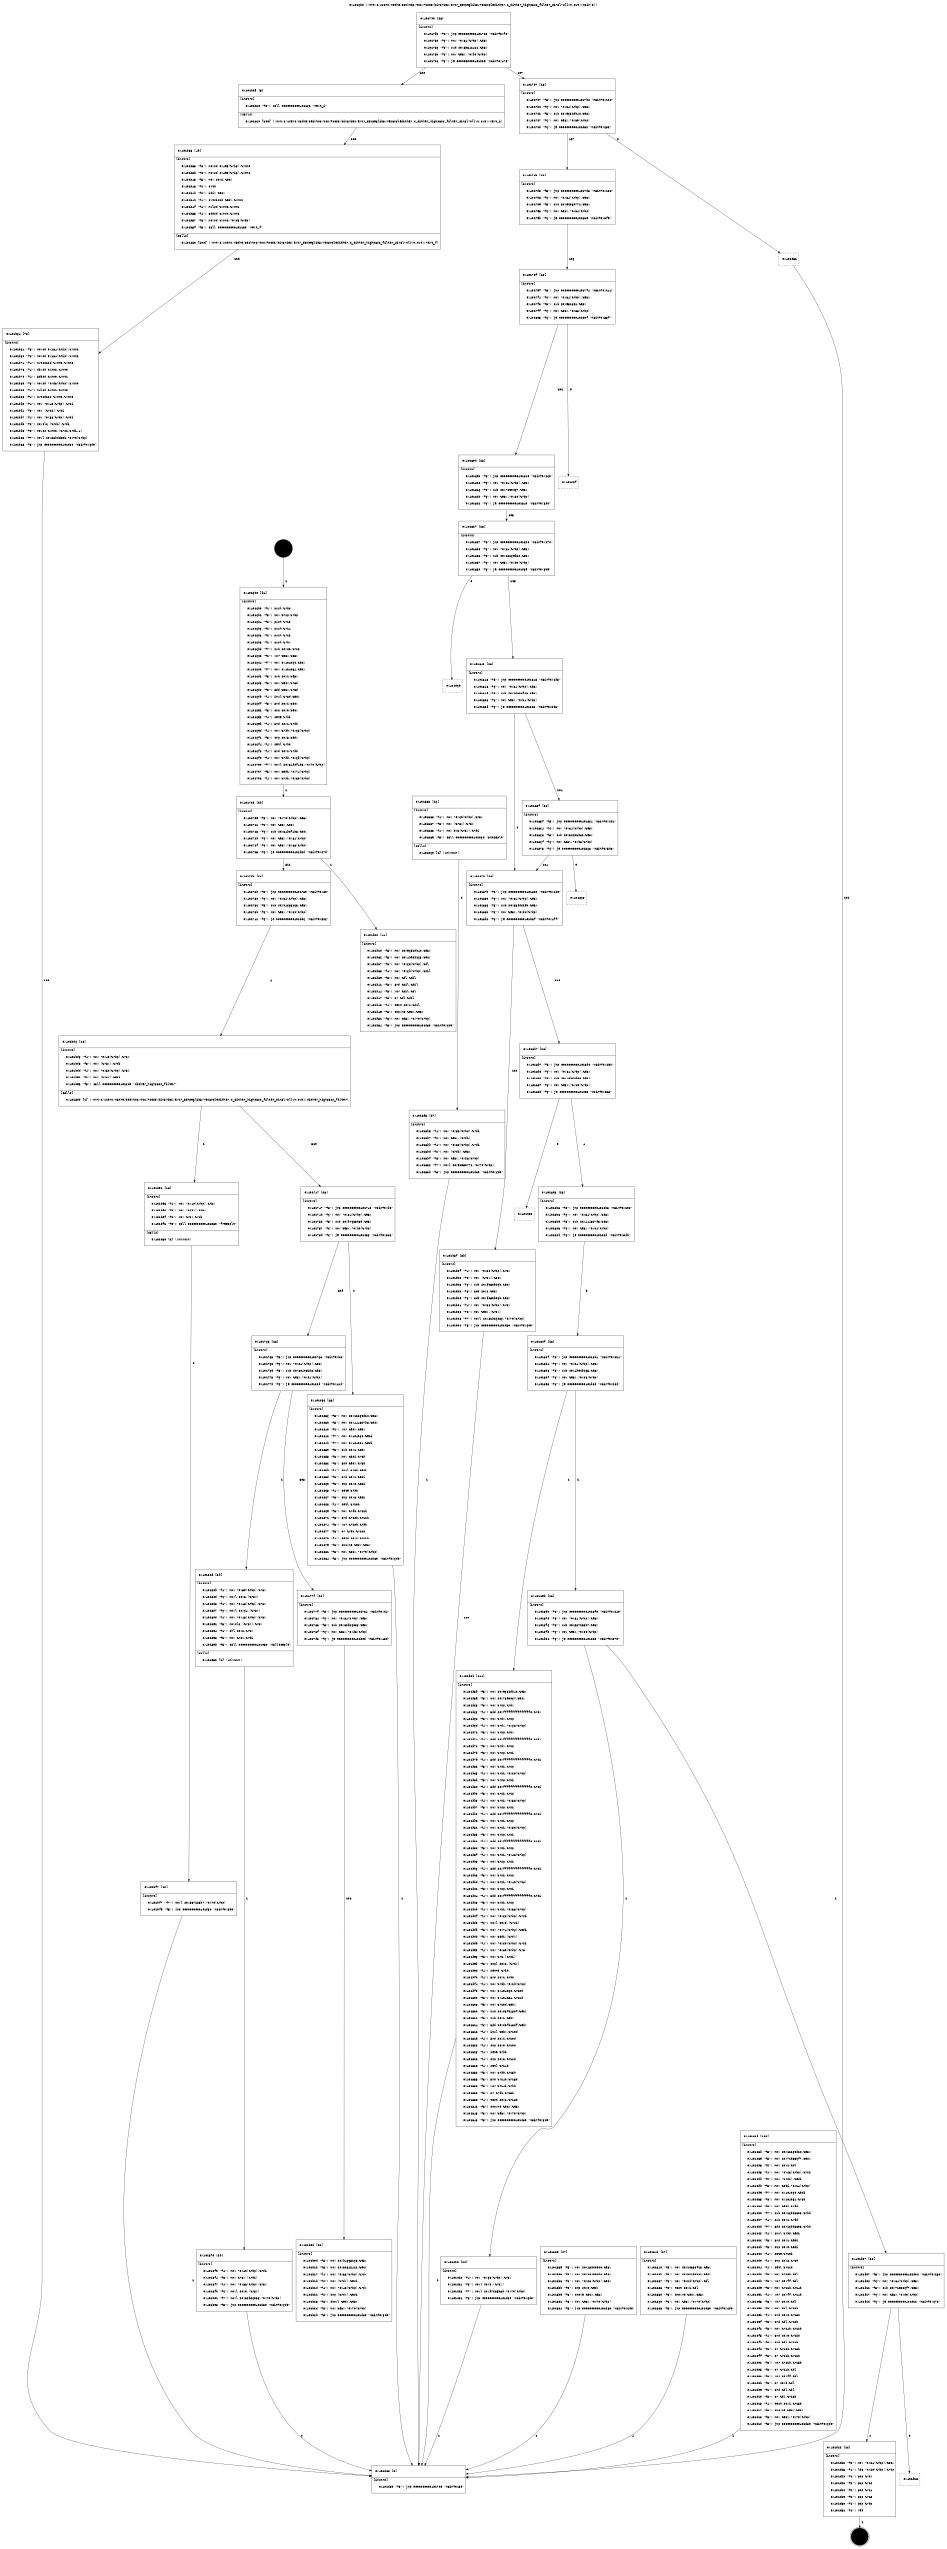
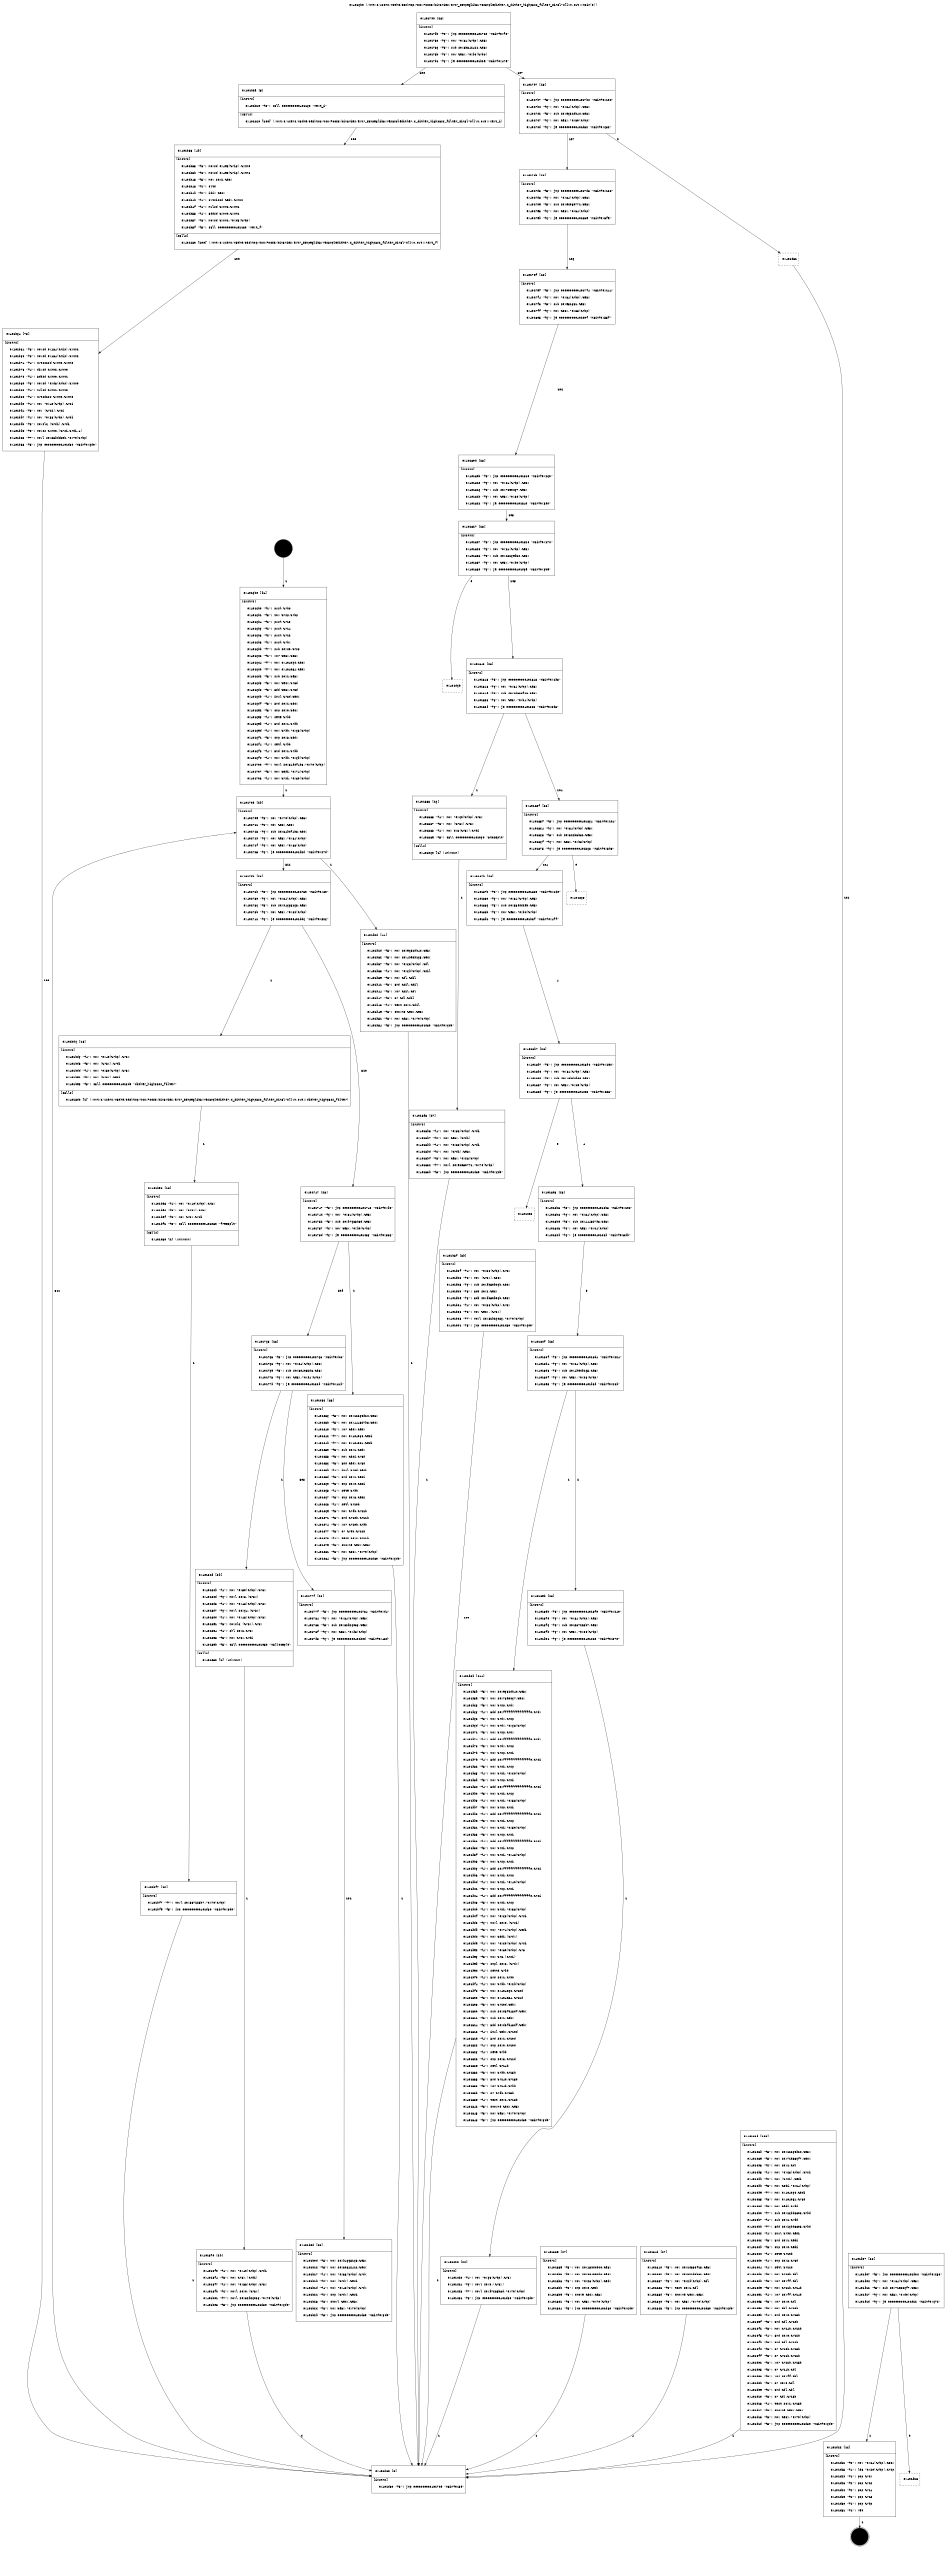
node "0x401c0f": removed
edge "0x401843 [28]" -> "0x40187b [28]": now "0x401843 [28]" -> "0x401a83 [16]"
edge "0x40187b [28]" -> "0x401897 [28]": label " 310" -> " 4"
edge "0x40187b [28]" -> "0x401baf [39]": removed, label "100"
edge "0x401bd6 [18]" -> "0x401747 [28]": now "0x40172b [28]" -> "0x401747 [28]"
edge "0x401d80 [5]" -> "0x40170e [29]": added, label "311"
edge "0x40192d [44]" -> "0x401d80 [5]": added, label "1"
edge "0x4018eb [28]" -> "0x401907 [28]": removed, label "1"
